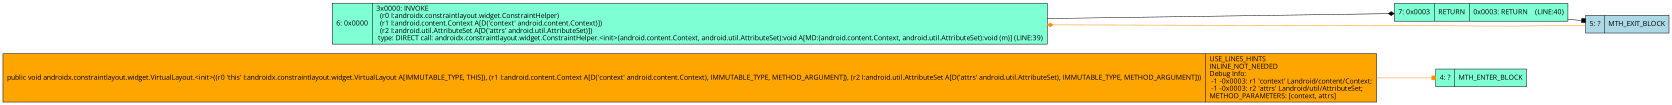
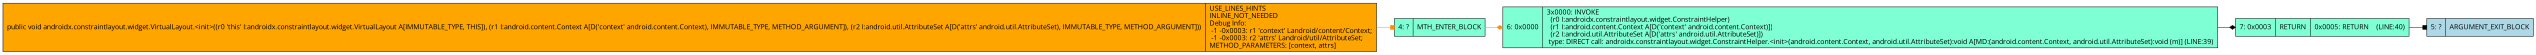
node "7: 0x0003": text "0x0003: RETURN    (LINE:40)" -> "0x0005: RETURN    (LINE:40)"
node "5: ?": text "MTH_EXIT_BLOCK" -> "ARGUMENT_EXIT_BLOCK"
edge "5: ?" -> "6: 0x0000": now "4: ?" -> "6: 0x0000"
